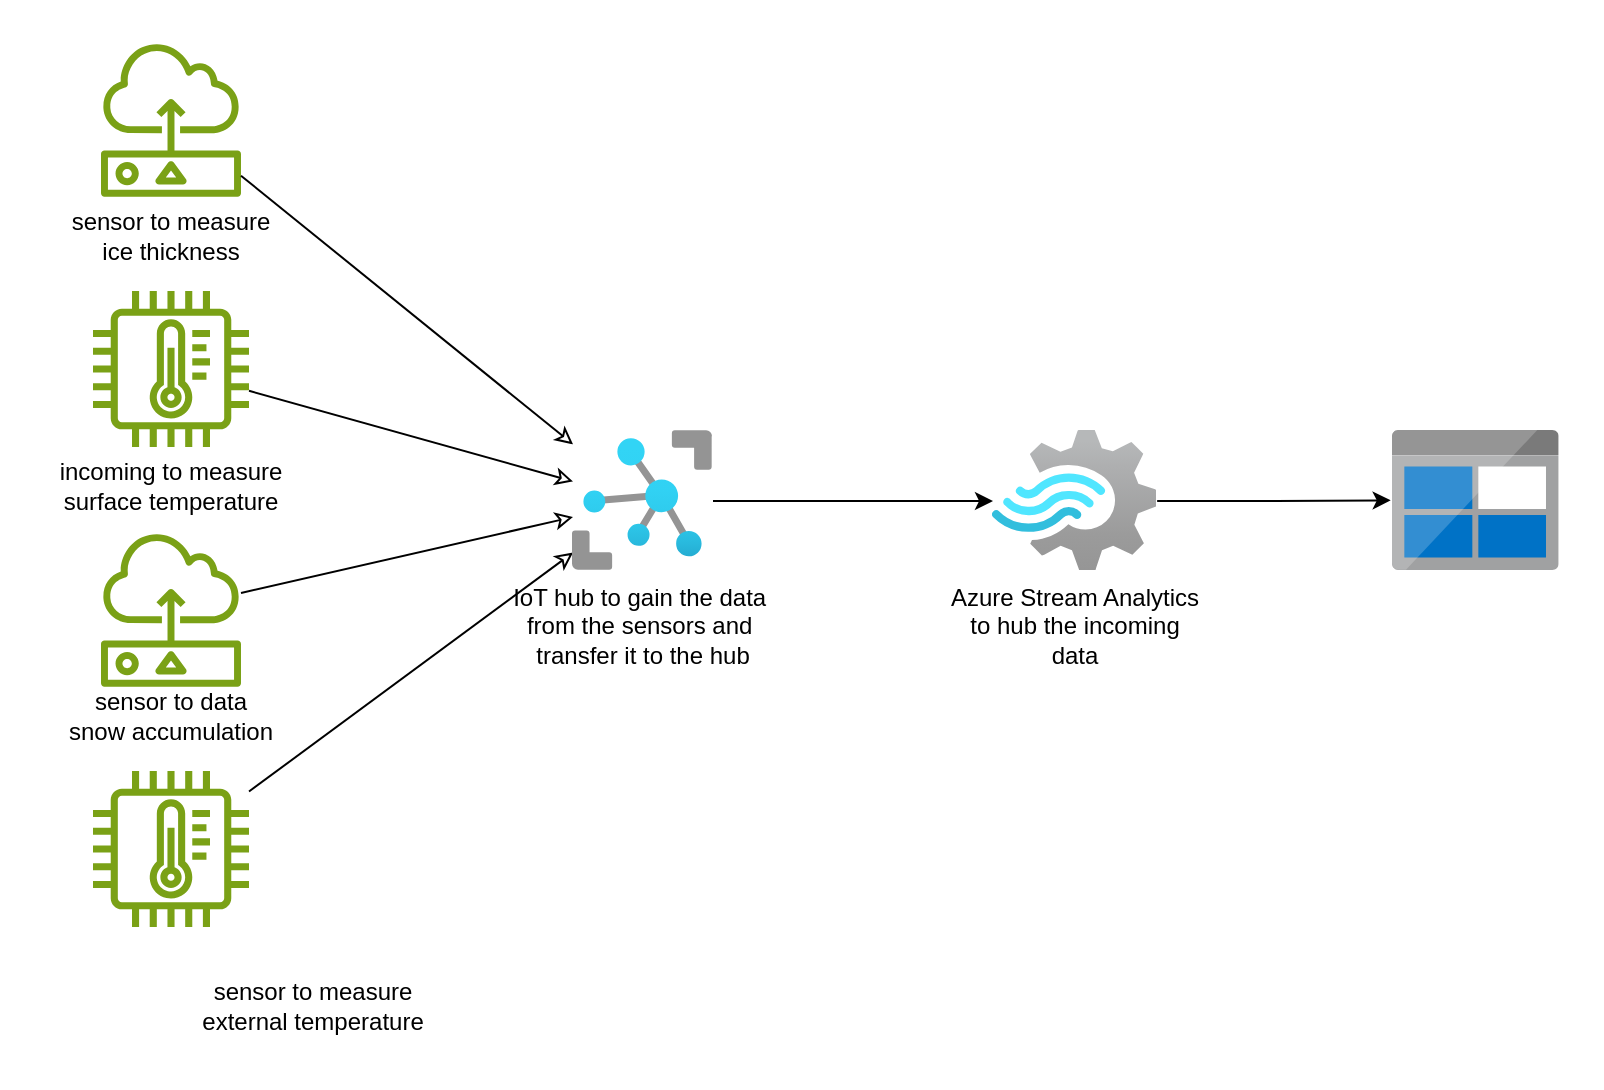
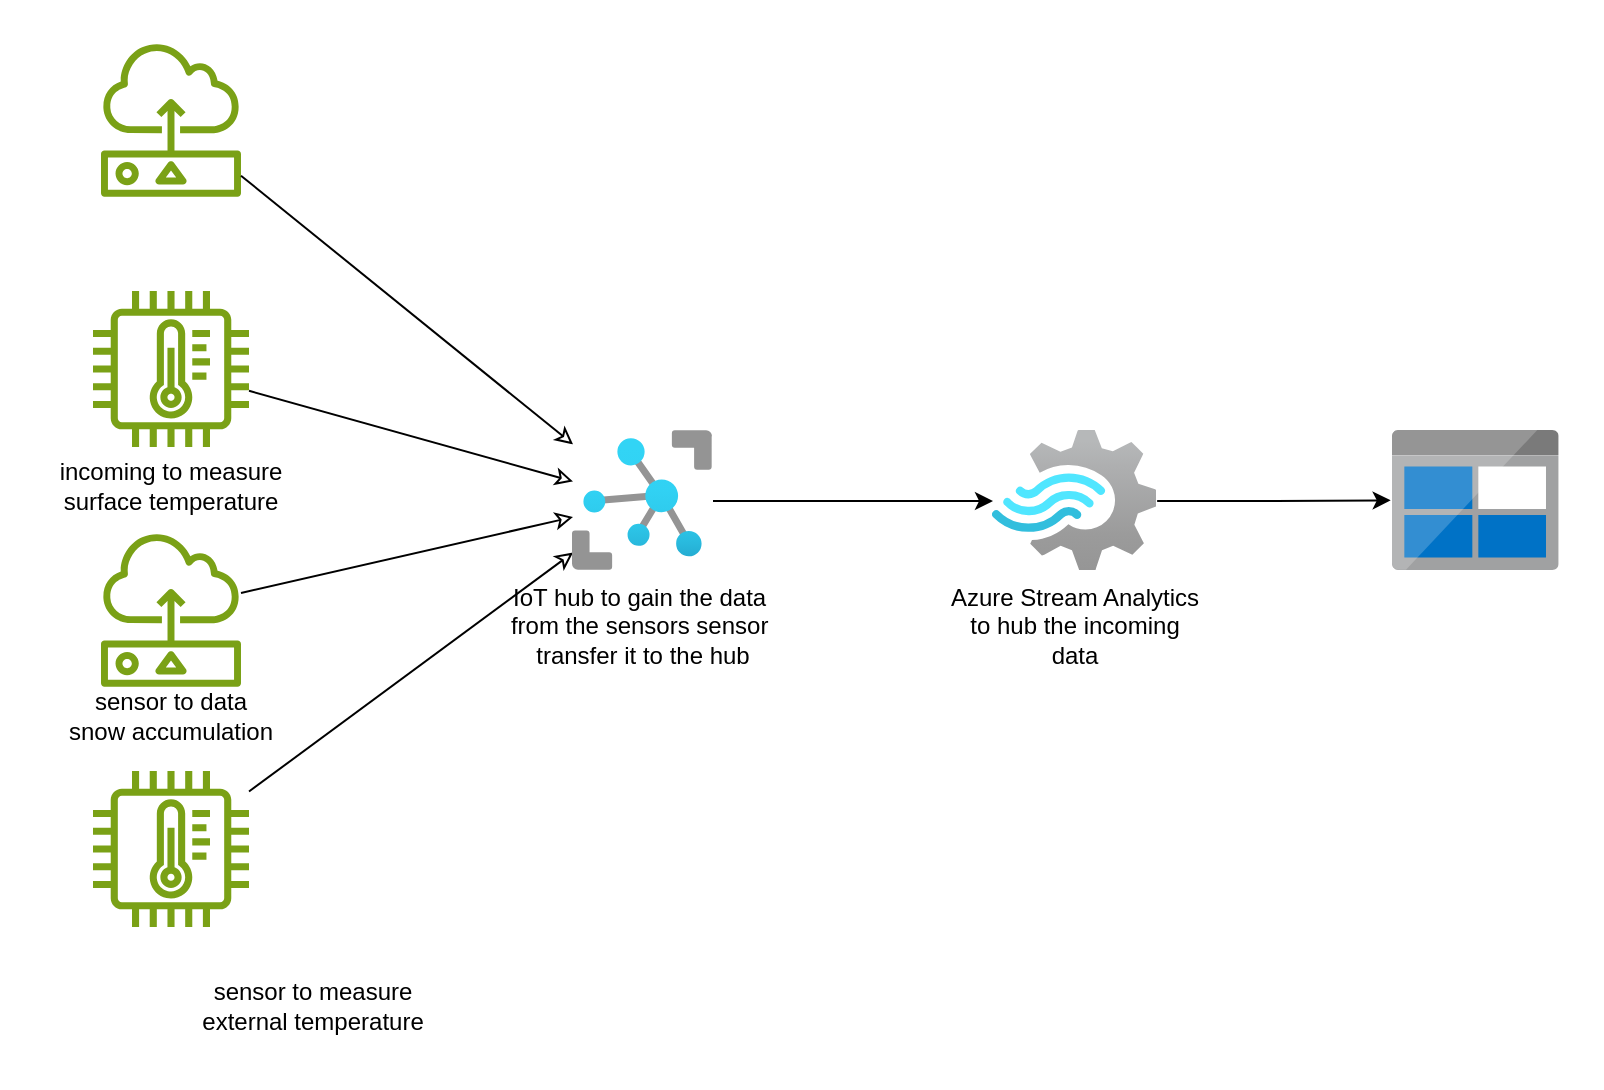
node "sensor to measure ice thickness": removed
node "IoT hub to gain the data from the sensors and transfer it to the hub": label "IoT hub to gain the data from the sensors and transfer it to the hub" -> "IoT hub to gain the data from the sensors sensor transfer it to the hub"
